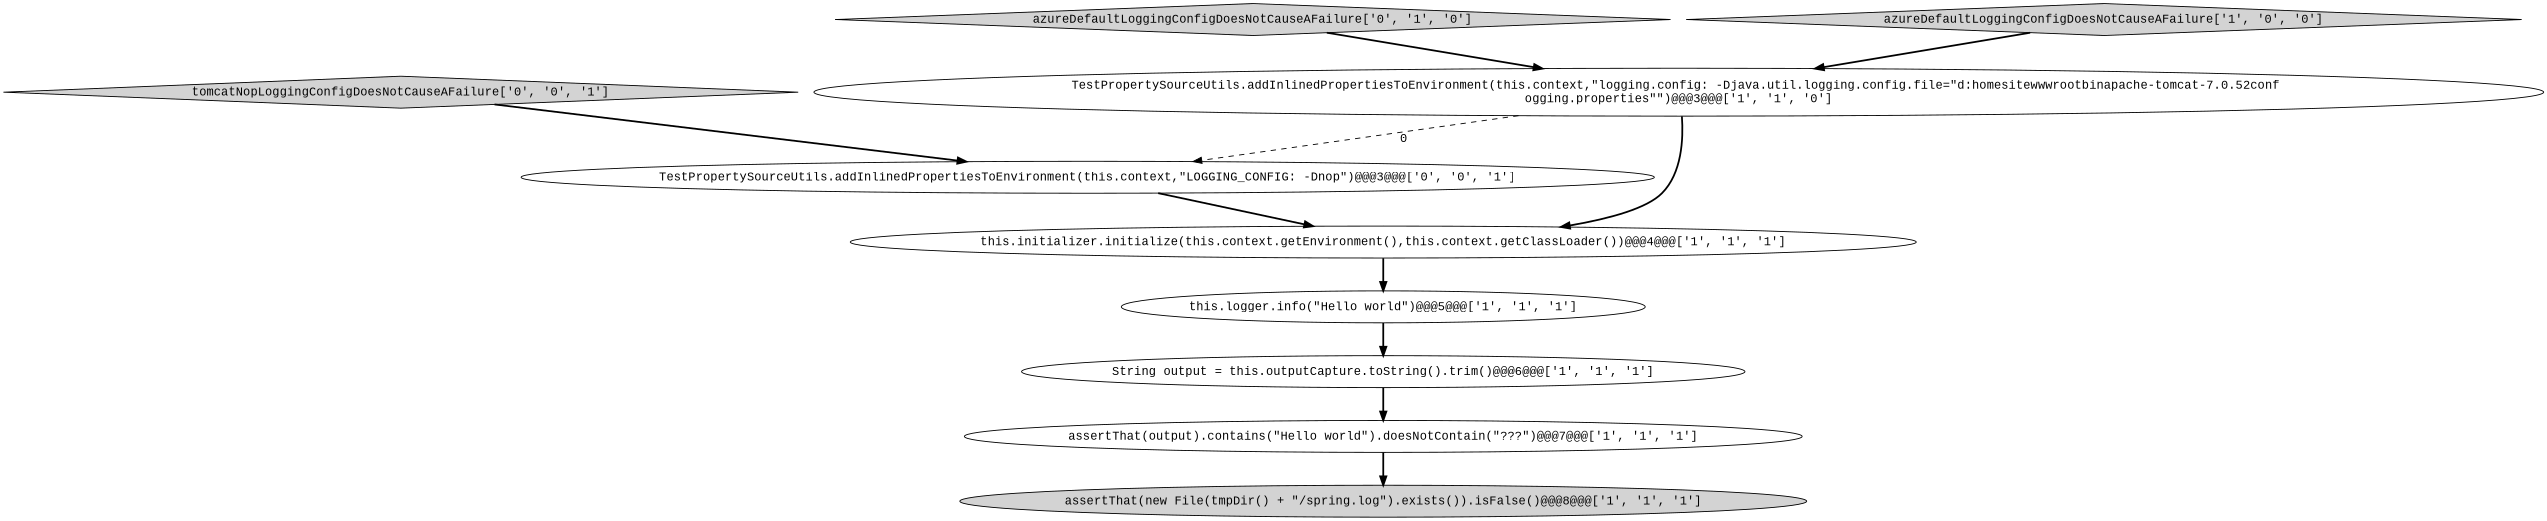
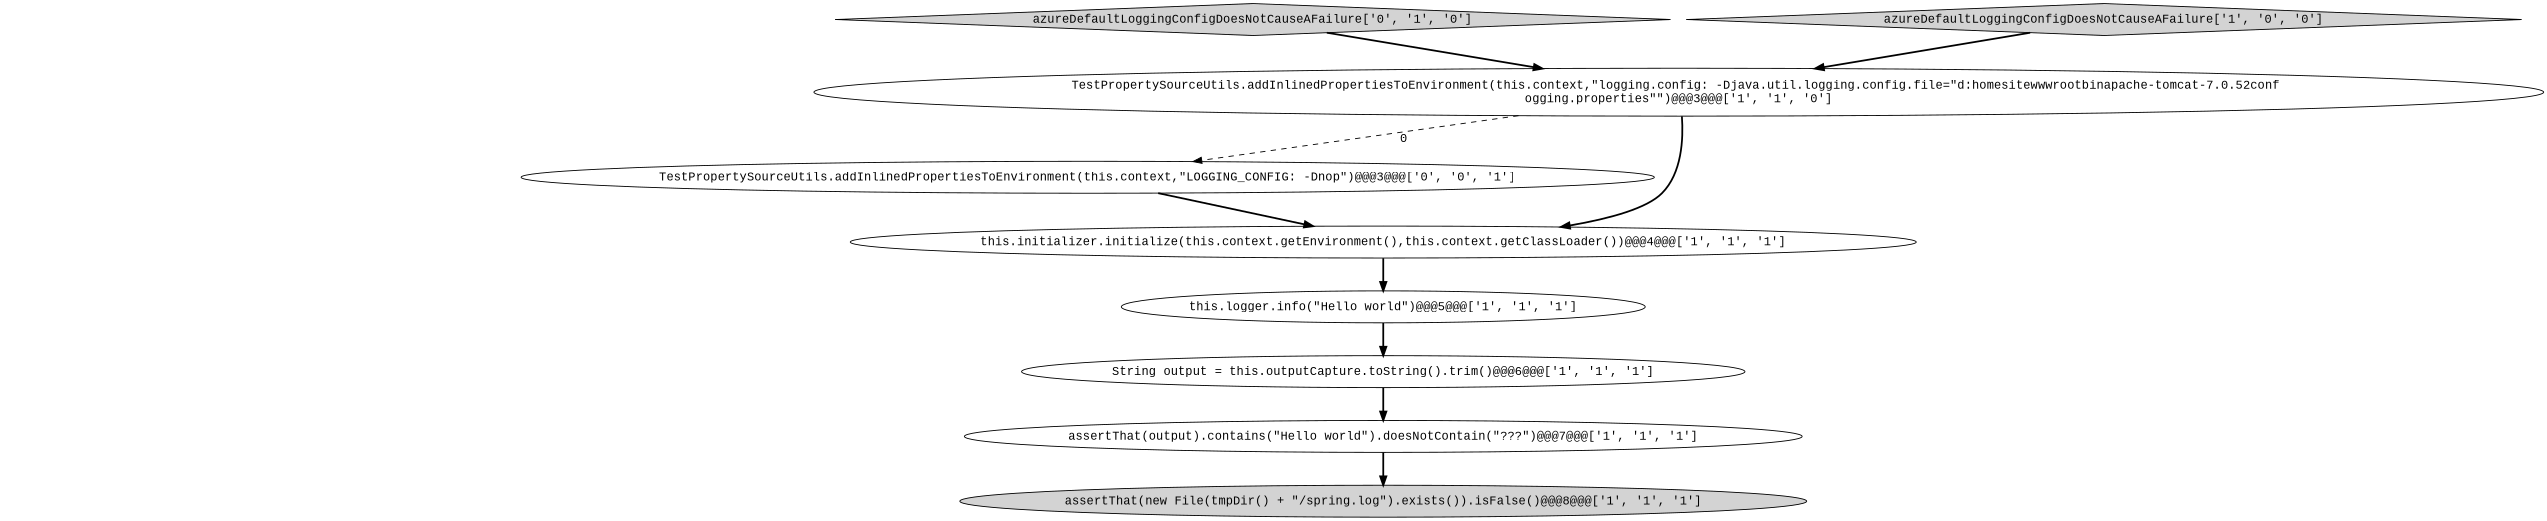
node "tomcatNopLoggingConfigDoesNotCauseAFailure['0', '0', '1']": removed
